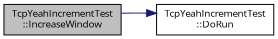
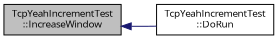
edge "TcpYeahIncrementTest ::IncreaseWindow" -> "TcpYeahIncrementTest ::DoRun": reversed
